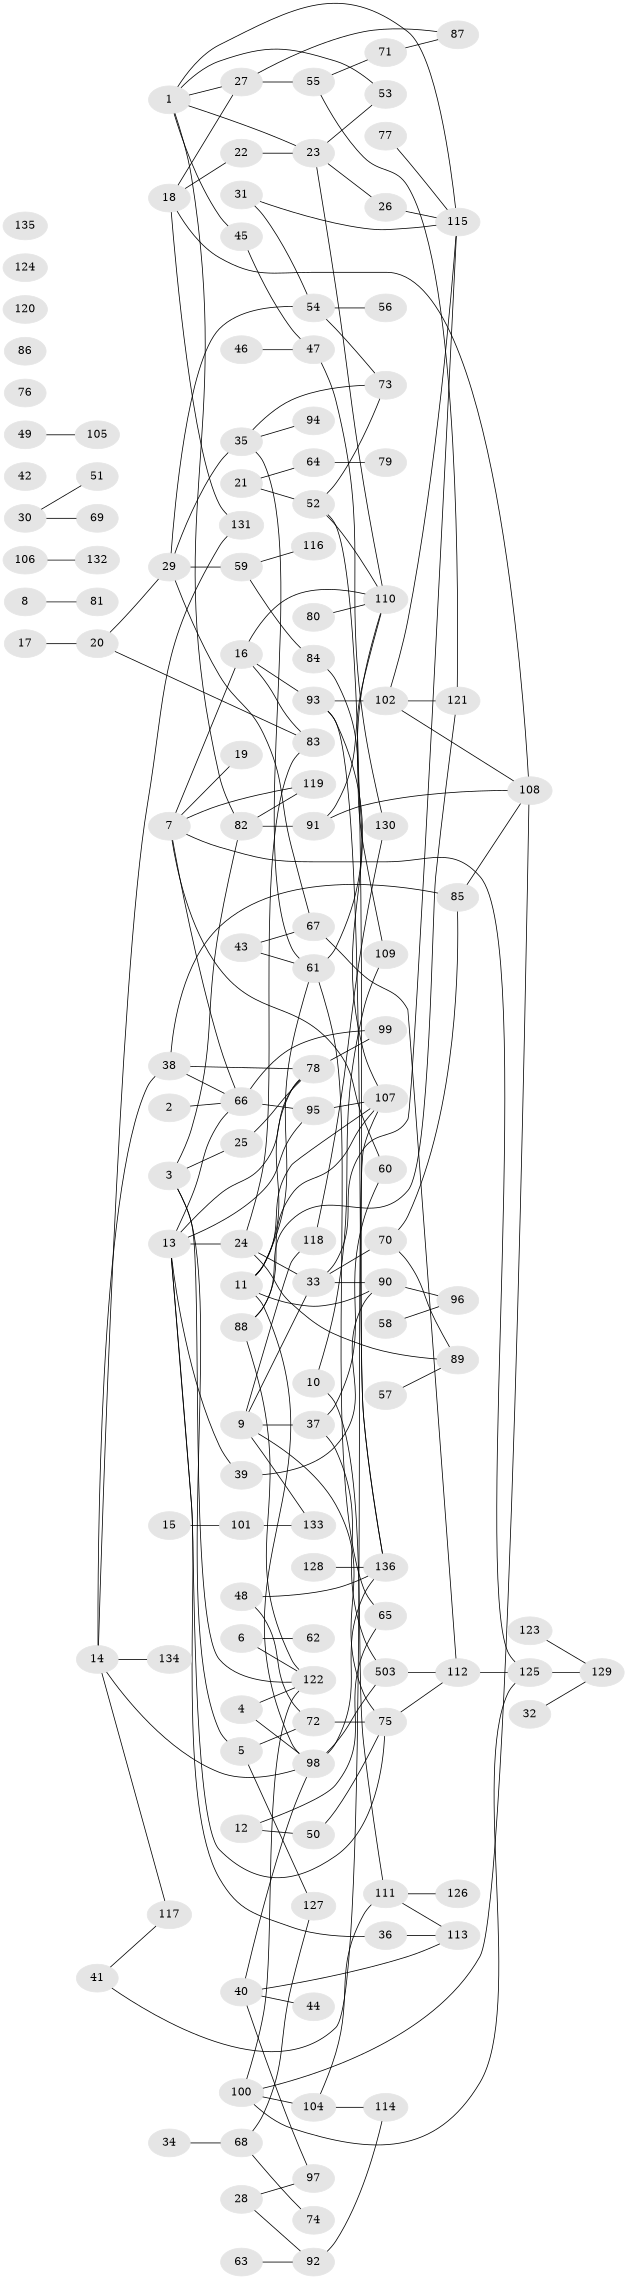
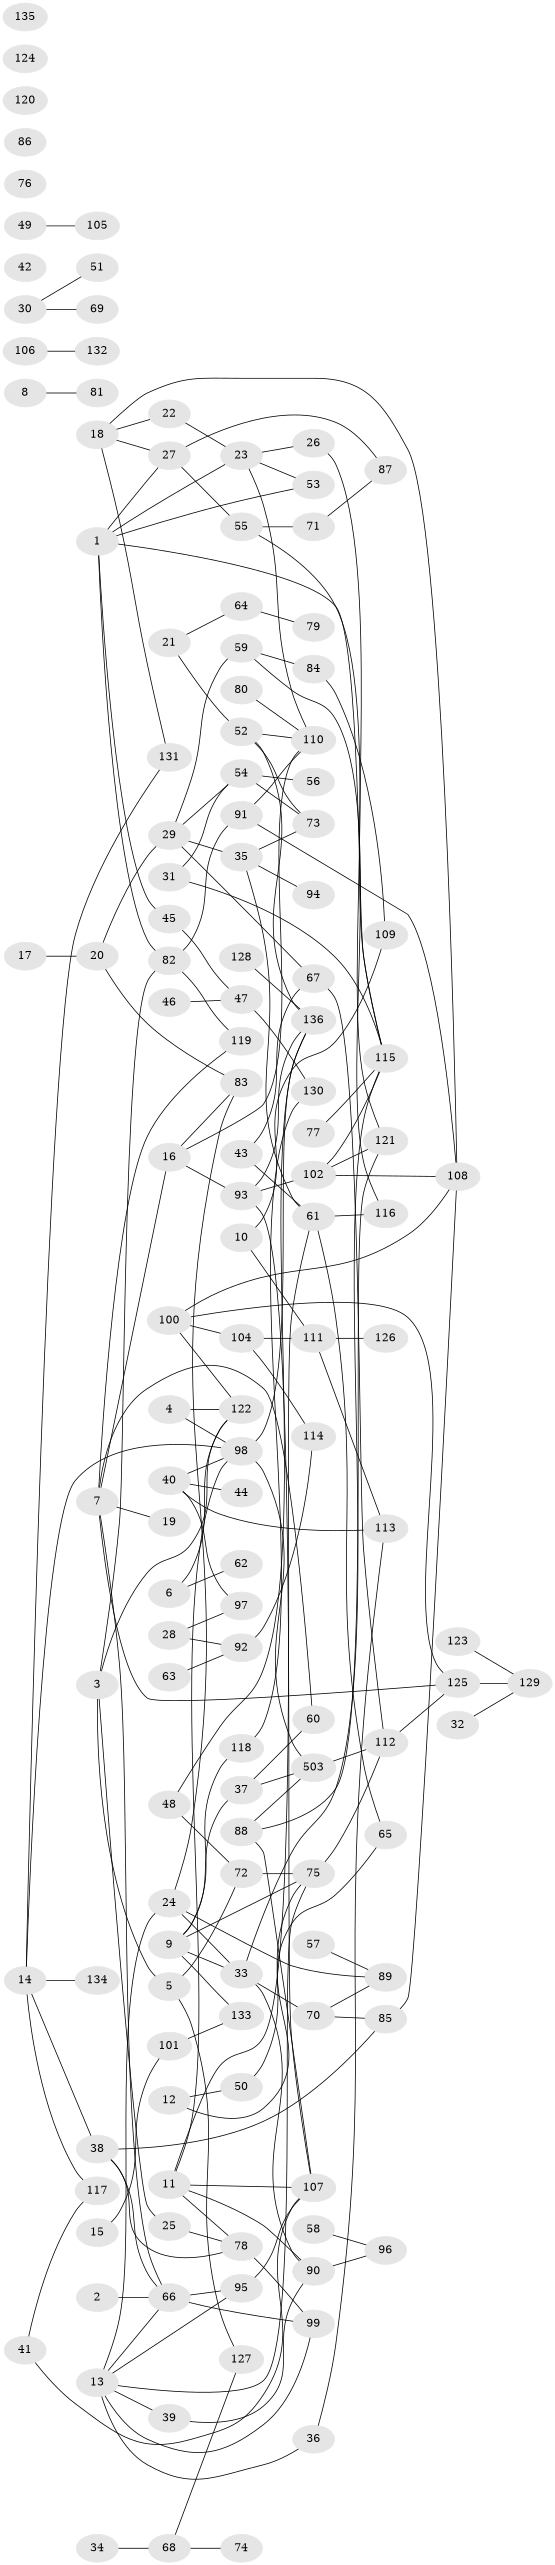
edge "110" -- "61": now "116" -- "61"
edge "78" -- "13": now "99" -- "13"
edge "88" -- "122": now "88" -- "503"
